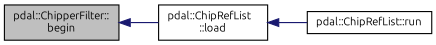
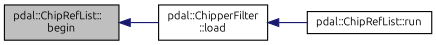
node "pdal::ChipperFilter:: begin": label "pdal::ChipperFilter:: begin" -> "pdal::ChipRefList:: begin"
node "pdal::ChipRefList ::load": label "pdal::ChipRefList ::load" -> "pdal::ChipperFilter ::load"
